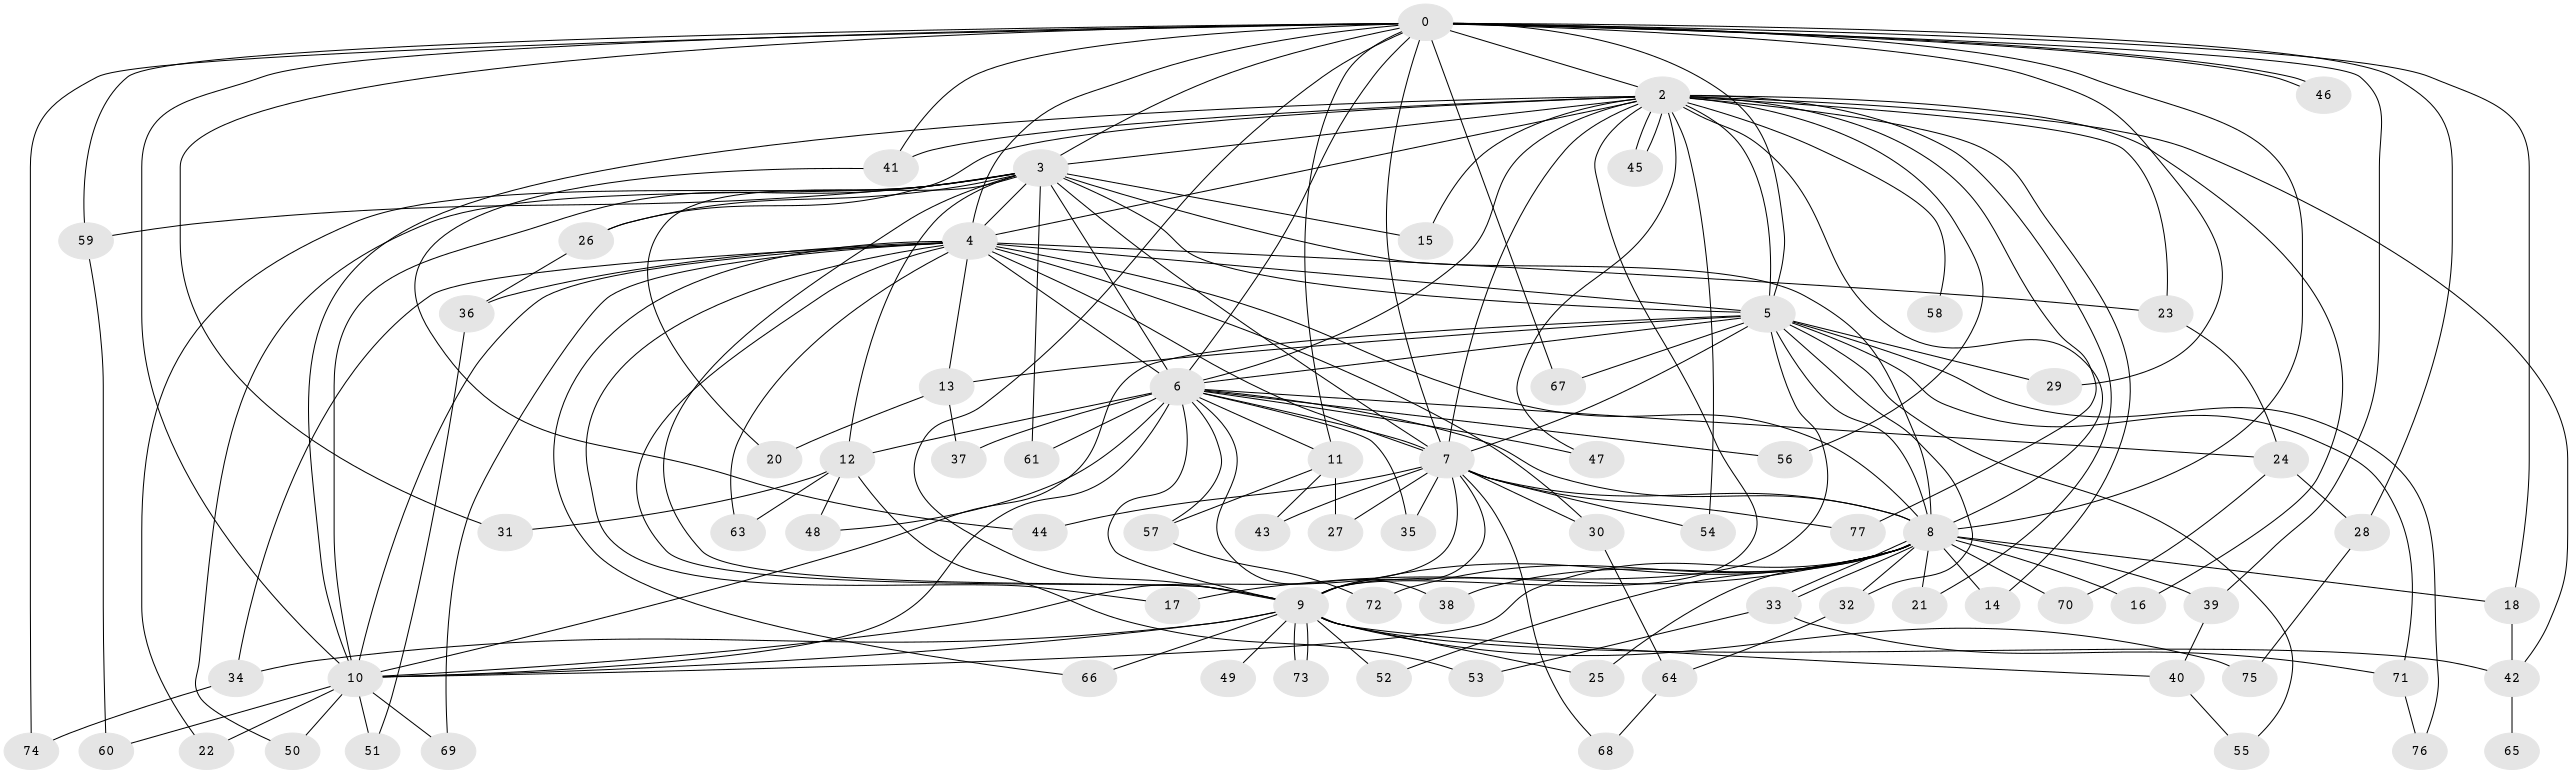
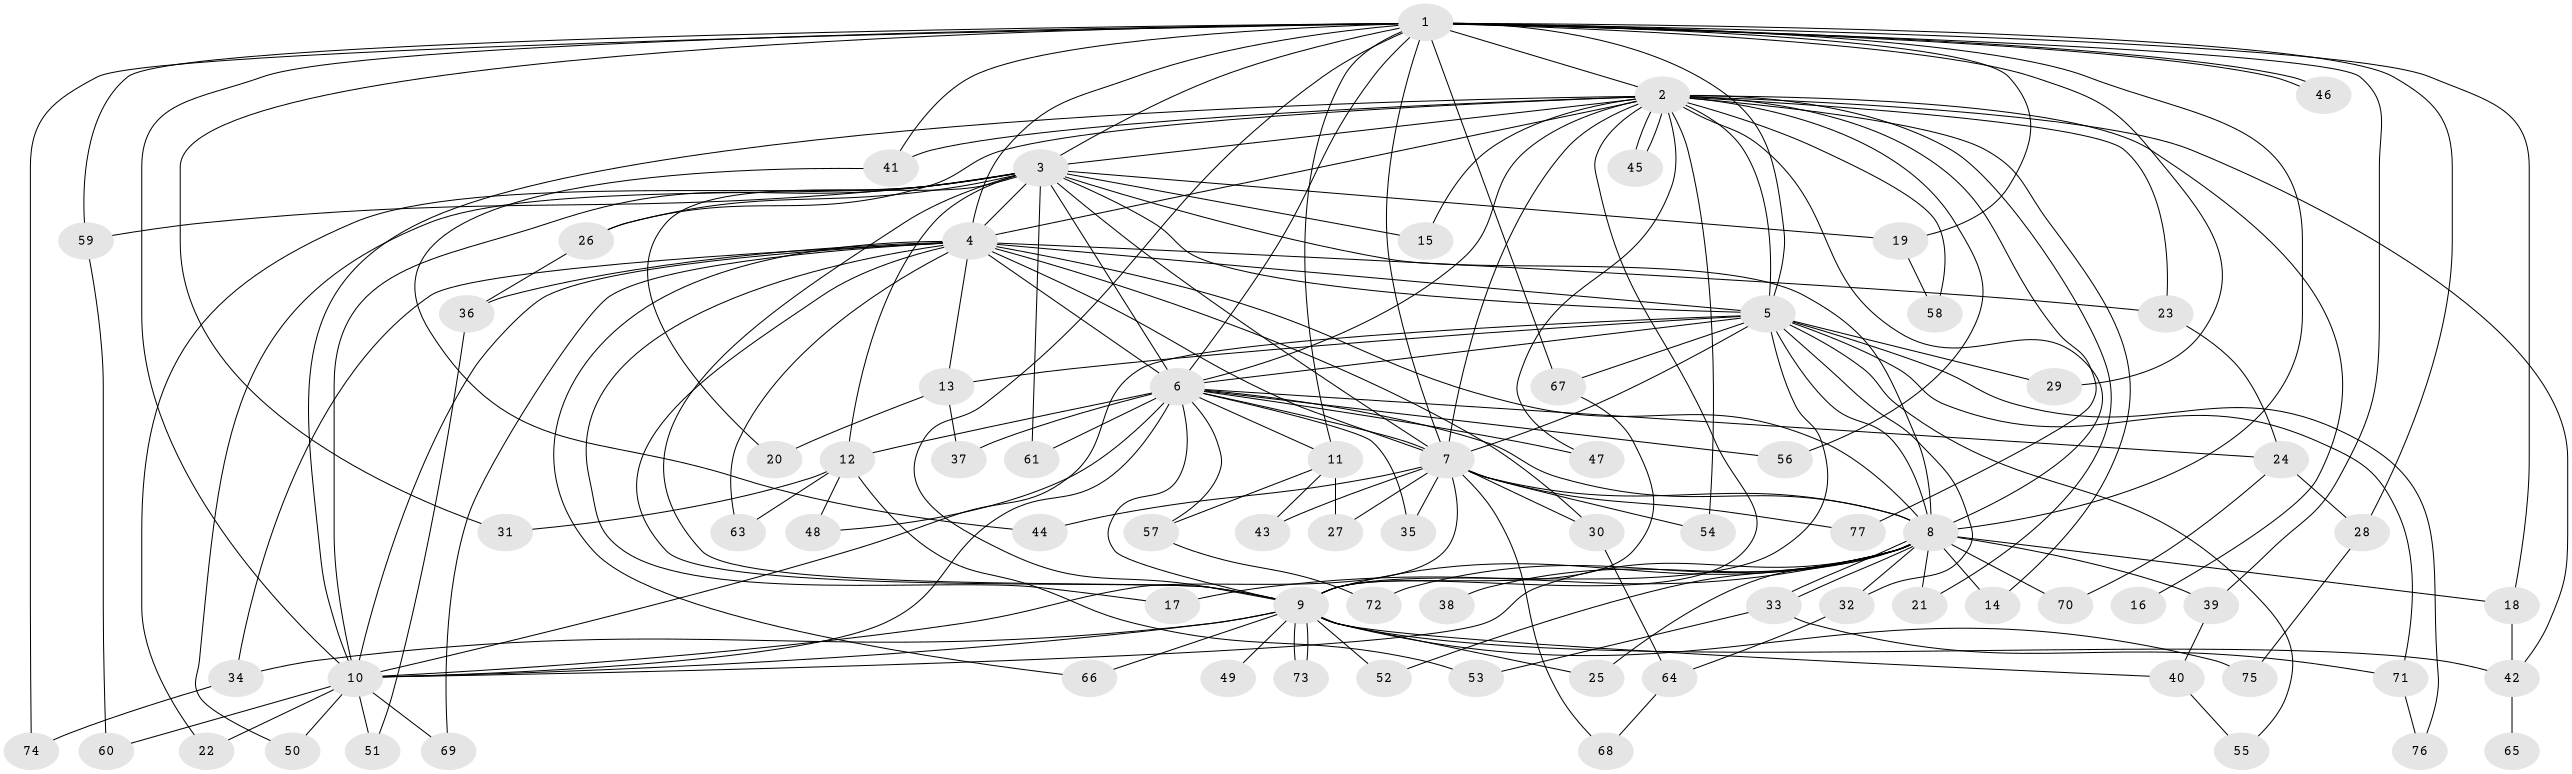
node "0": label "0" -> "1"
node "19": added
edge "6" -- "38": removed
edge "7" -- "9": now "67" -- "9"
edge "8" -- "16": removed
